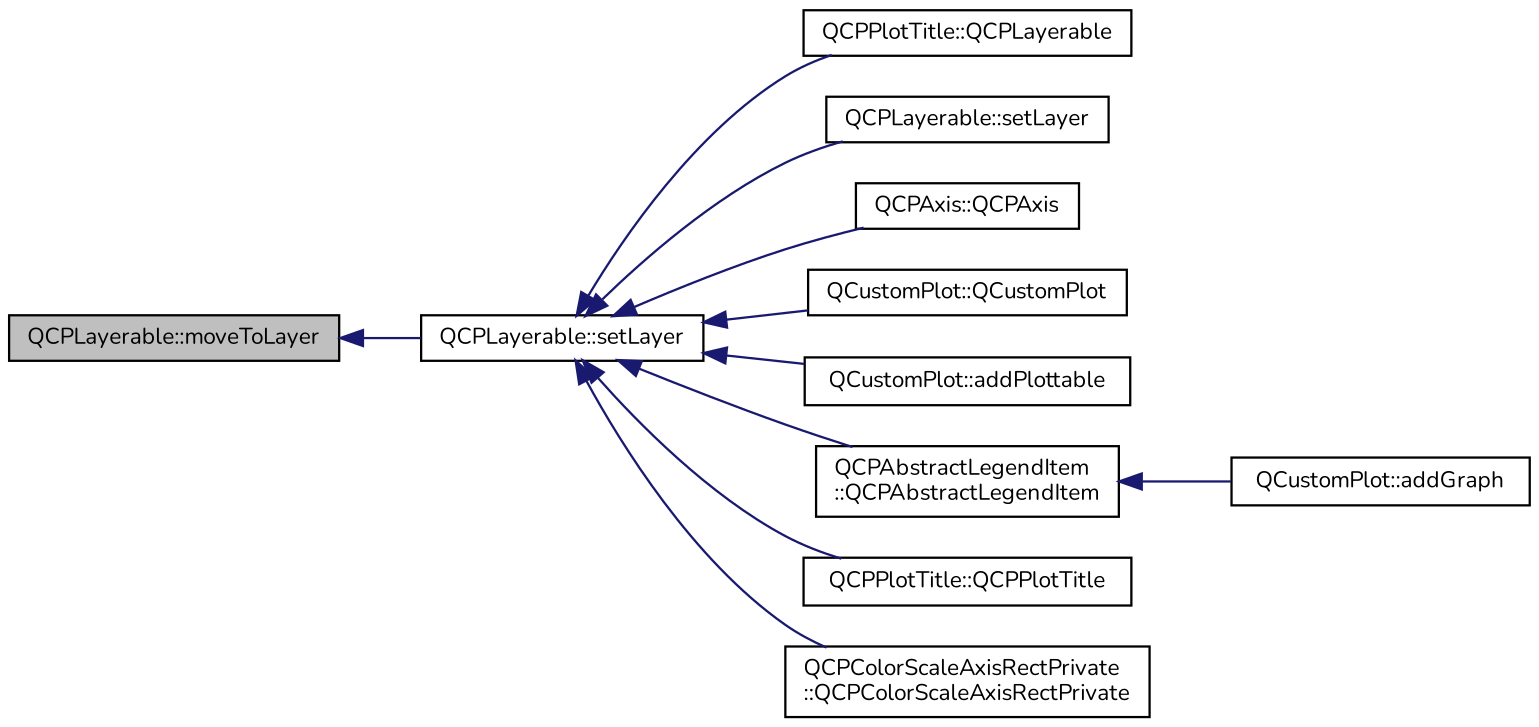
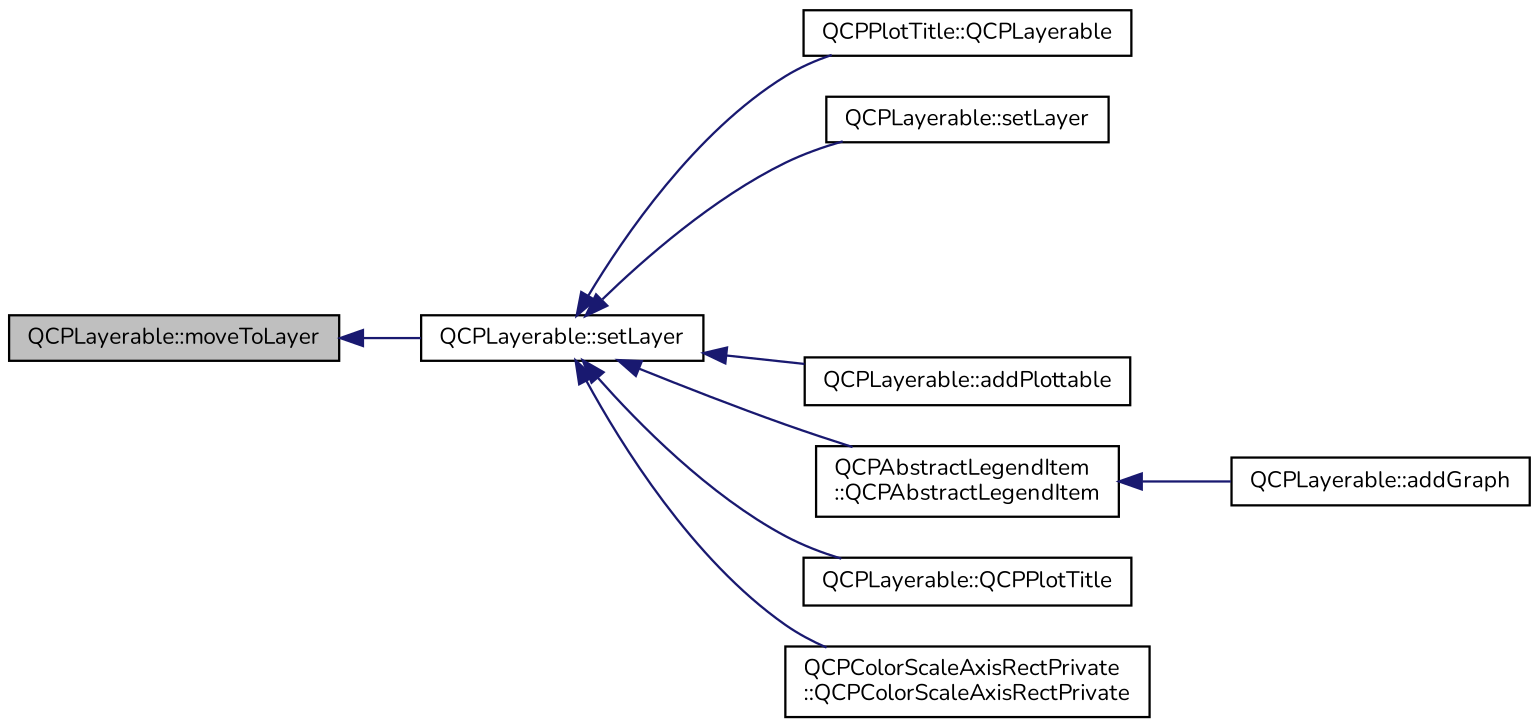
node "QCPAxis::QCPAxis": removed
node "QCustomPlot::QCustomPlot": removed
node "QCustomPlot::addPlottable": label "QCustomPlot::addPlottable" -> "QCPLayerable::addPlottable"
node "QCustomPlot::addGraph": label "QCustomPlot::addGraph" -> "QCPLayerable::addGraph"
node "QCPPlotTitle::QCPPlotTitle": label "QCPPlotTitle::QCPPlotTitle" -> "QCPLayerable::QCPPlotTitle"
